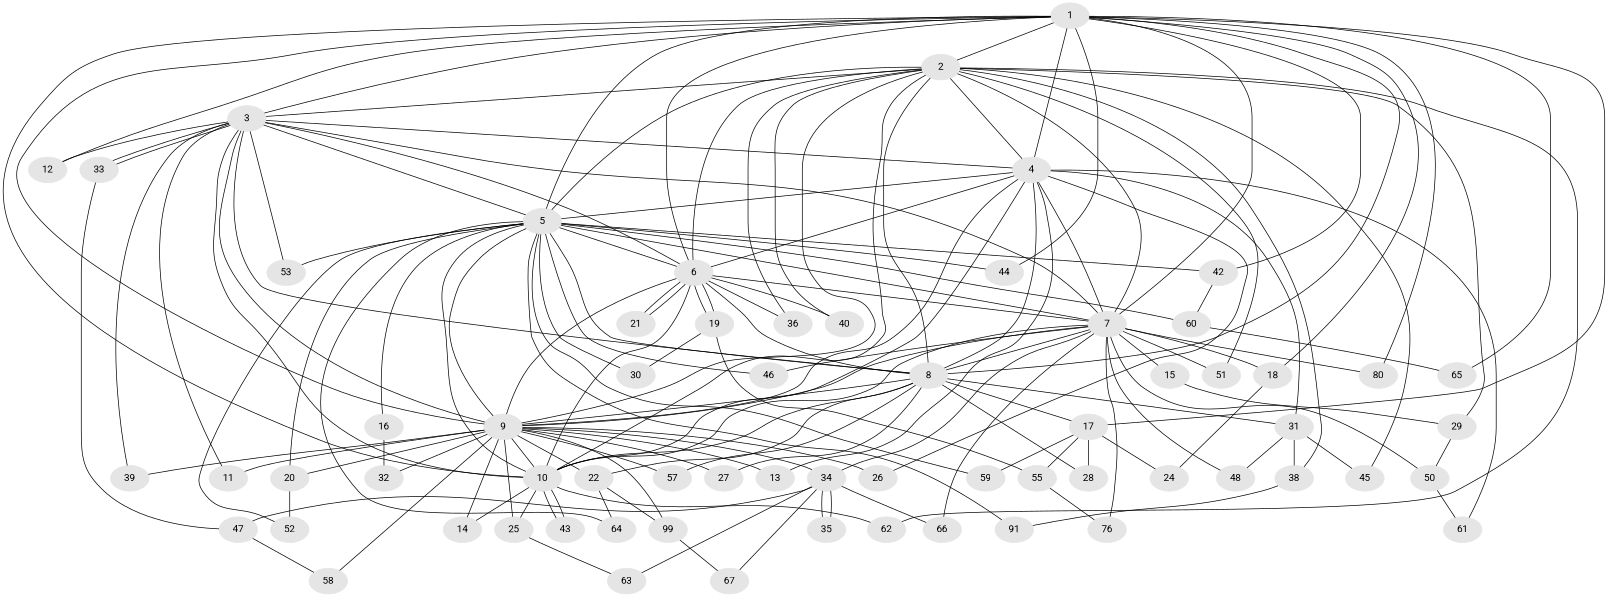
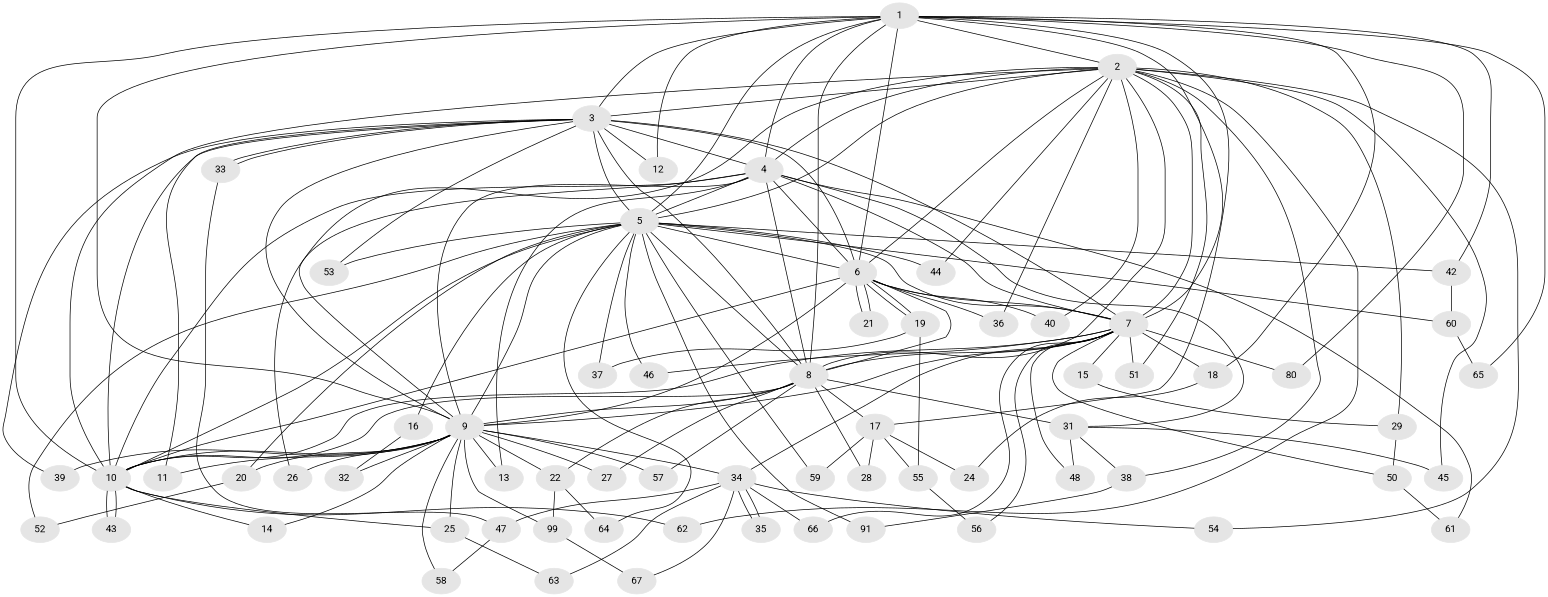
edge "1" -- "44": now "2" -- "44"
node "30": label "30" -> "37"
node "76": label "76" -> "56"
node "54": added
